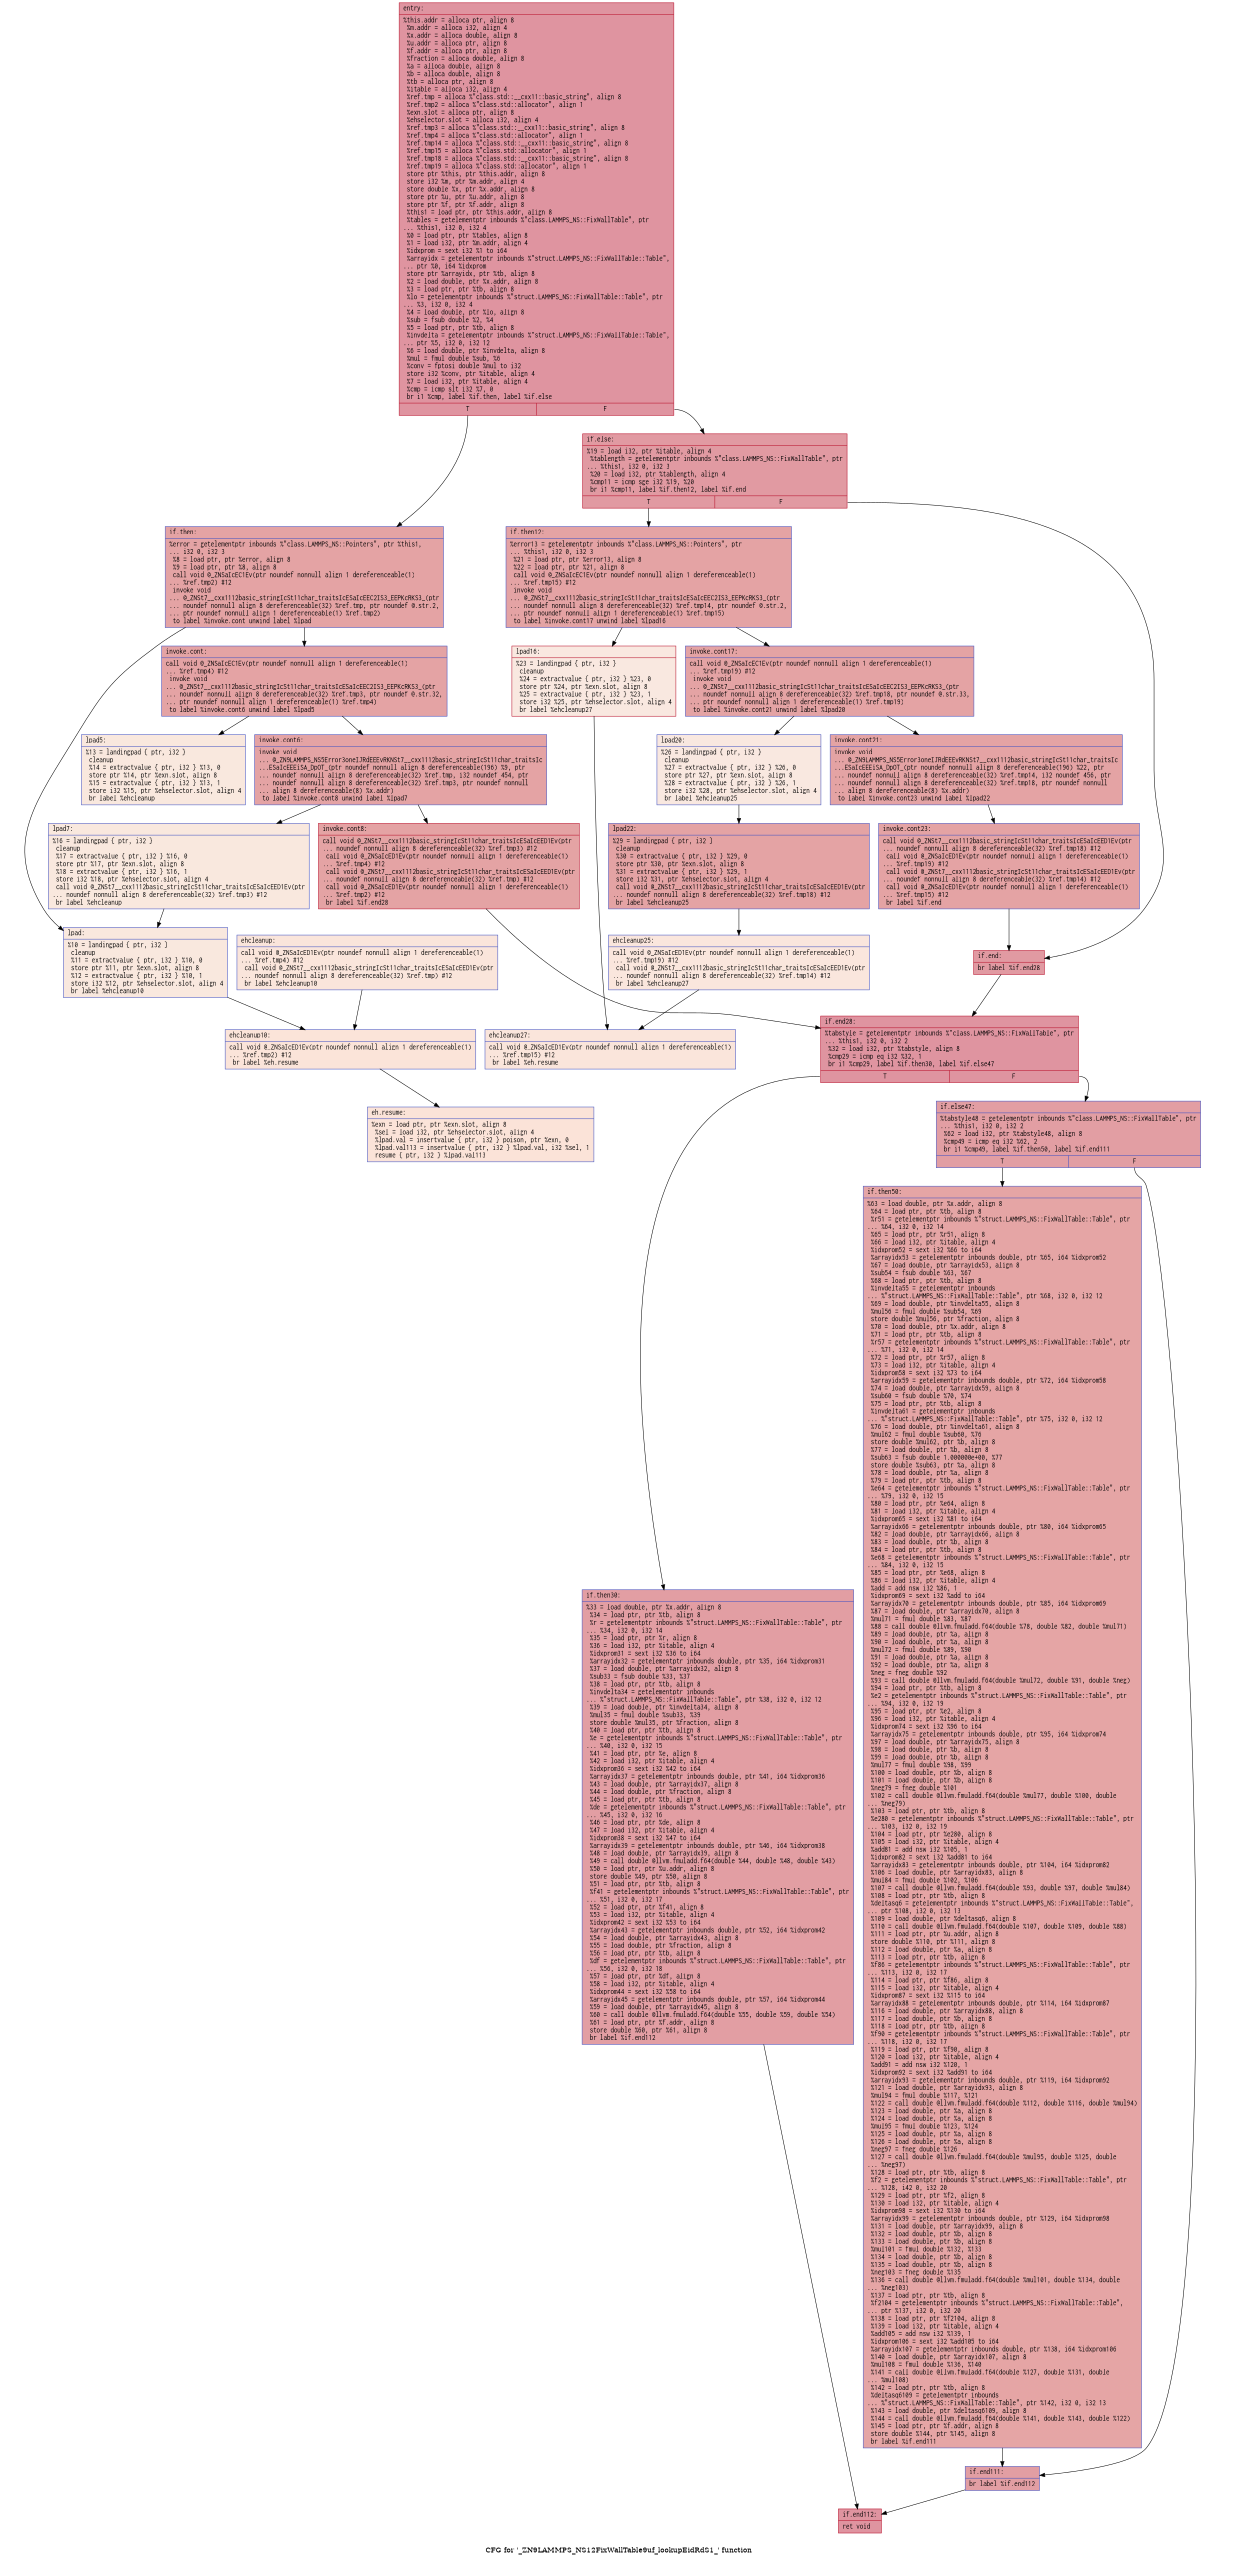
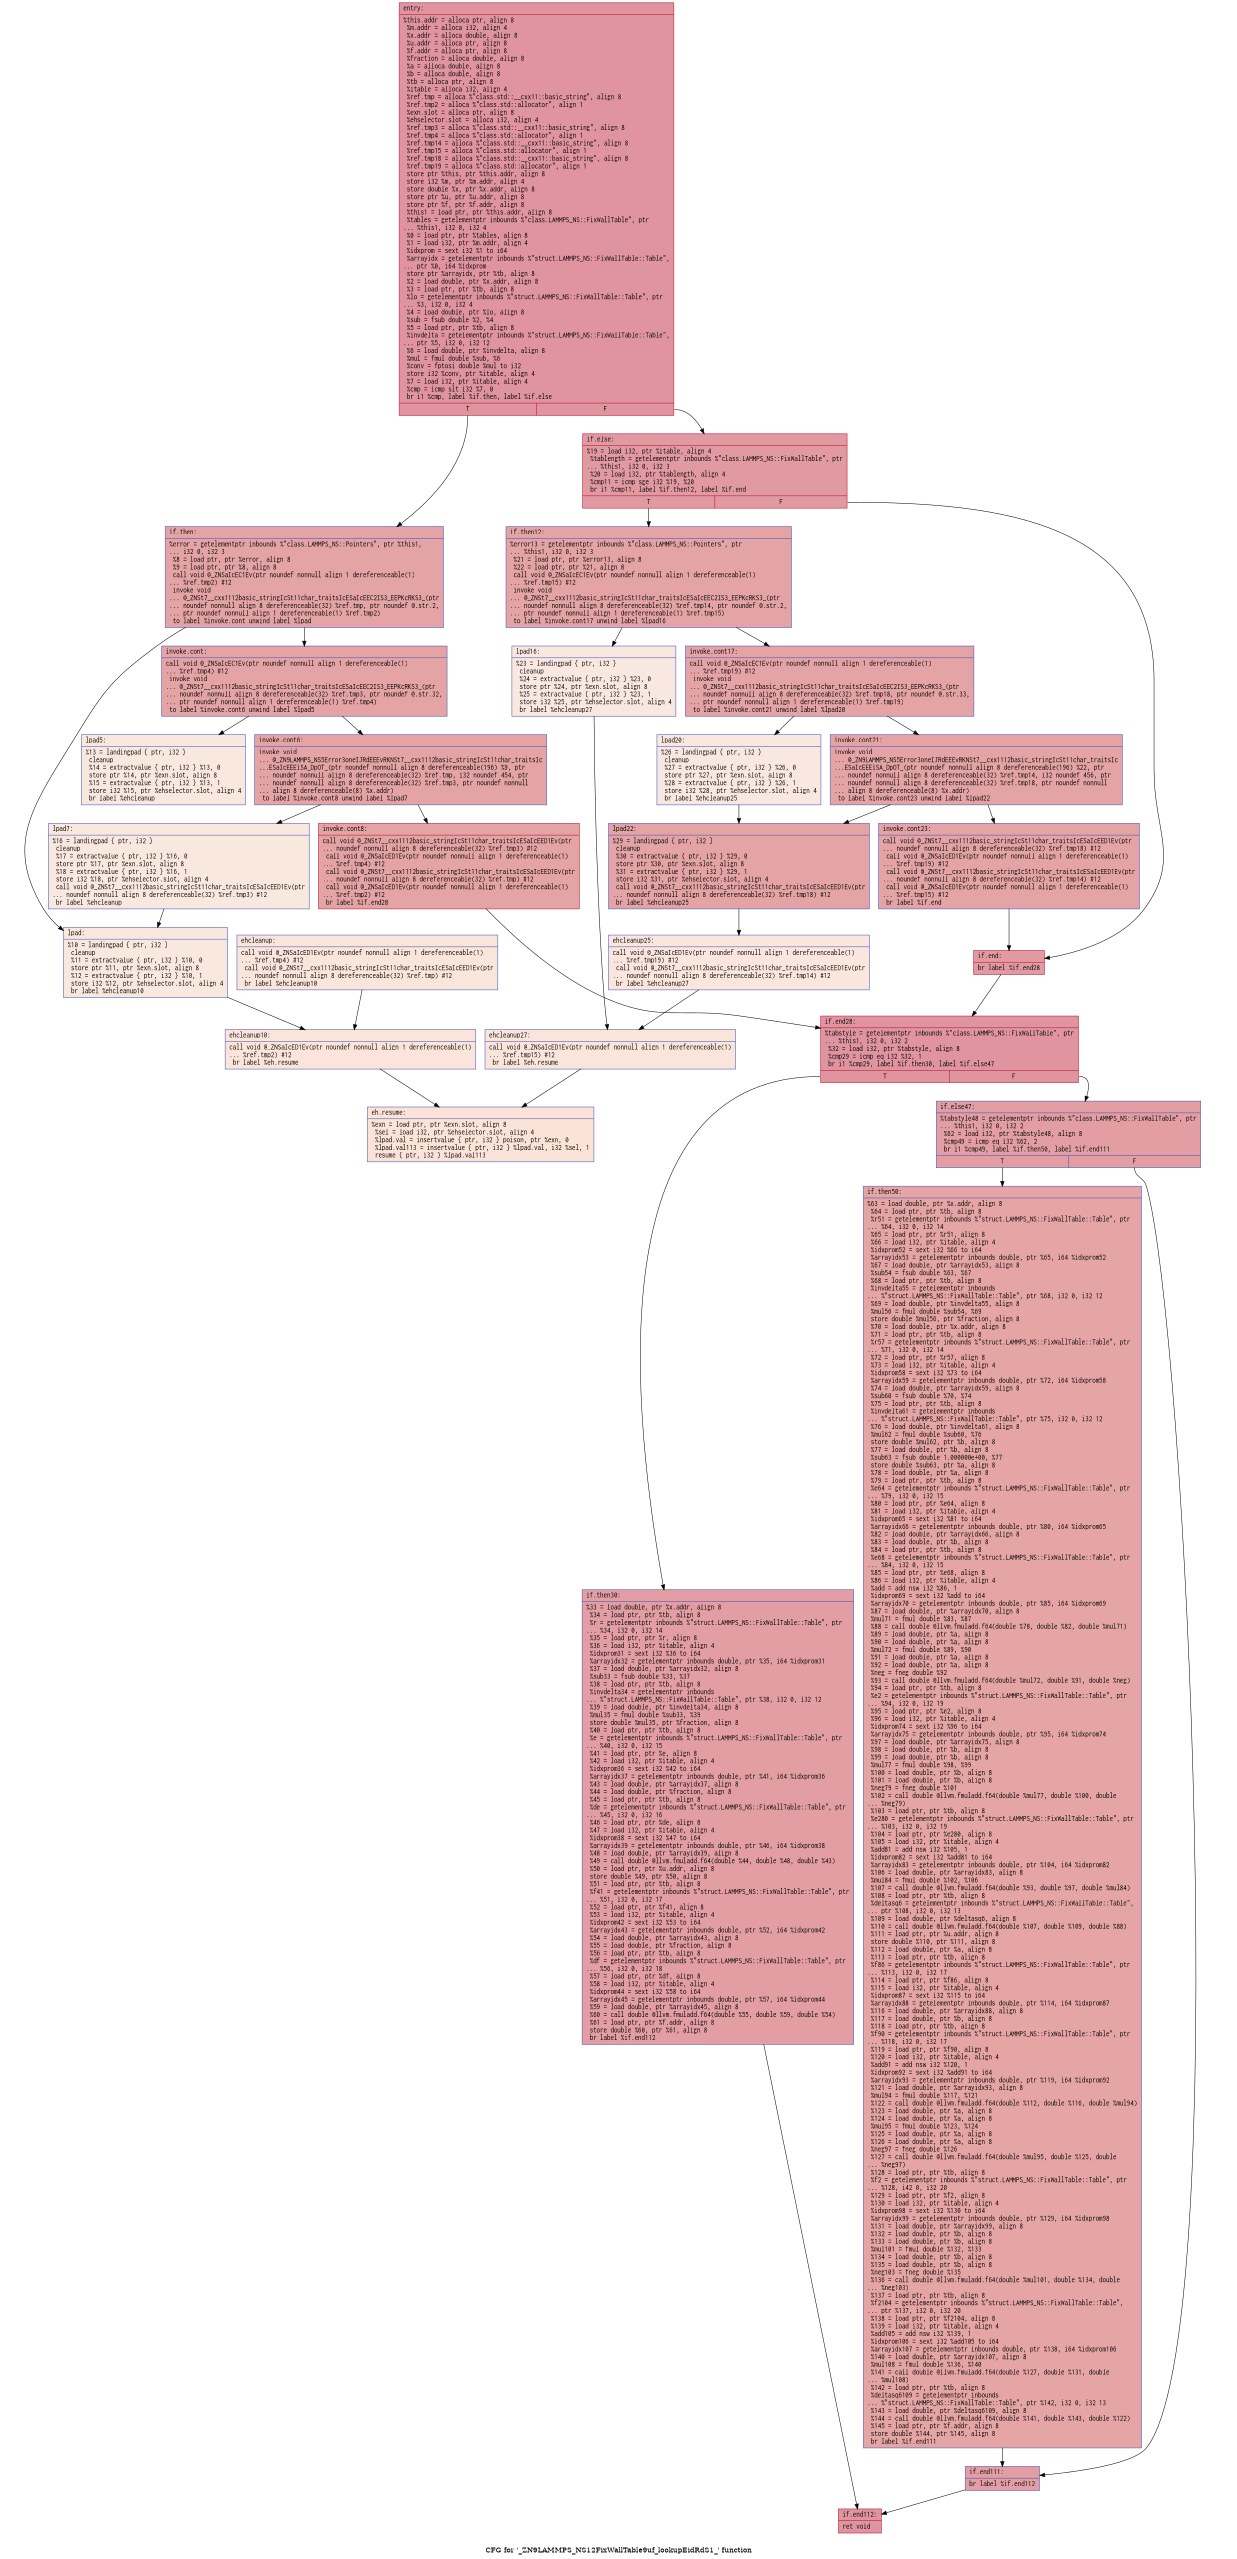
node "lpad16:": color #b70d28ff -> #3d50c3ff
edge "invoke.cont21:" -> "lpad22:": added
edge "ehcleanup27:" -> "eh.resume:": added
